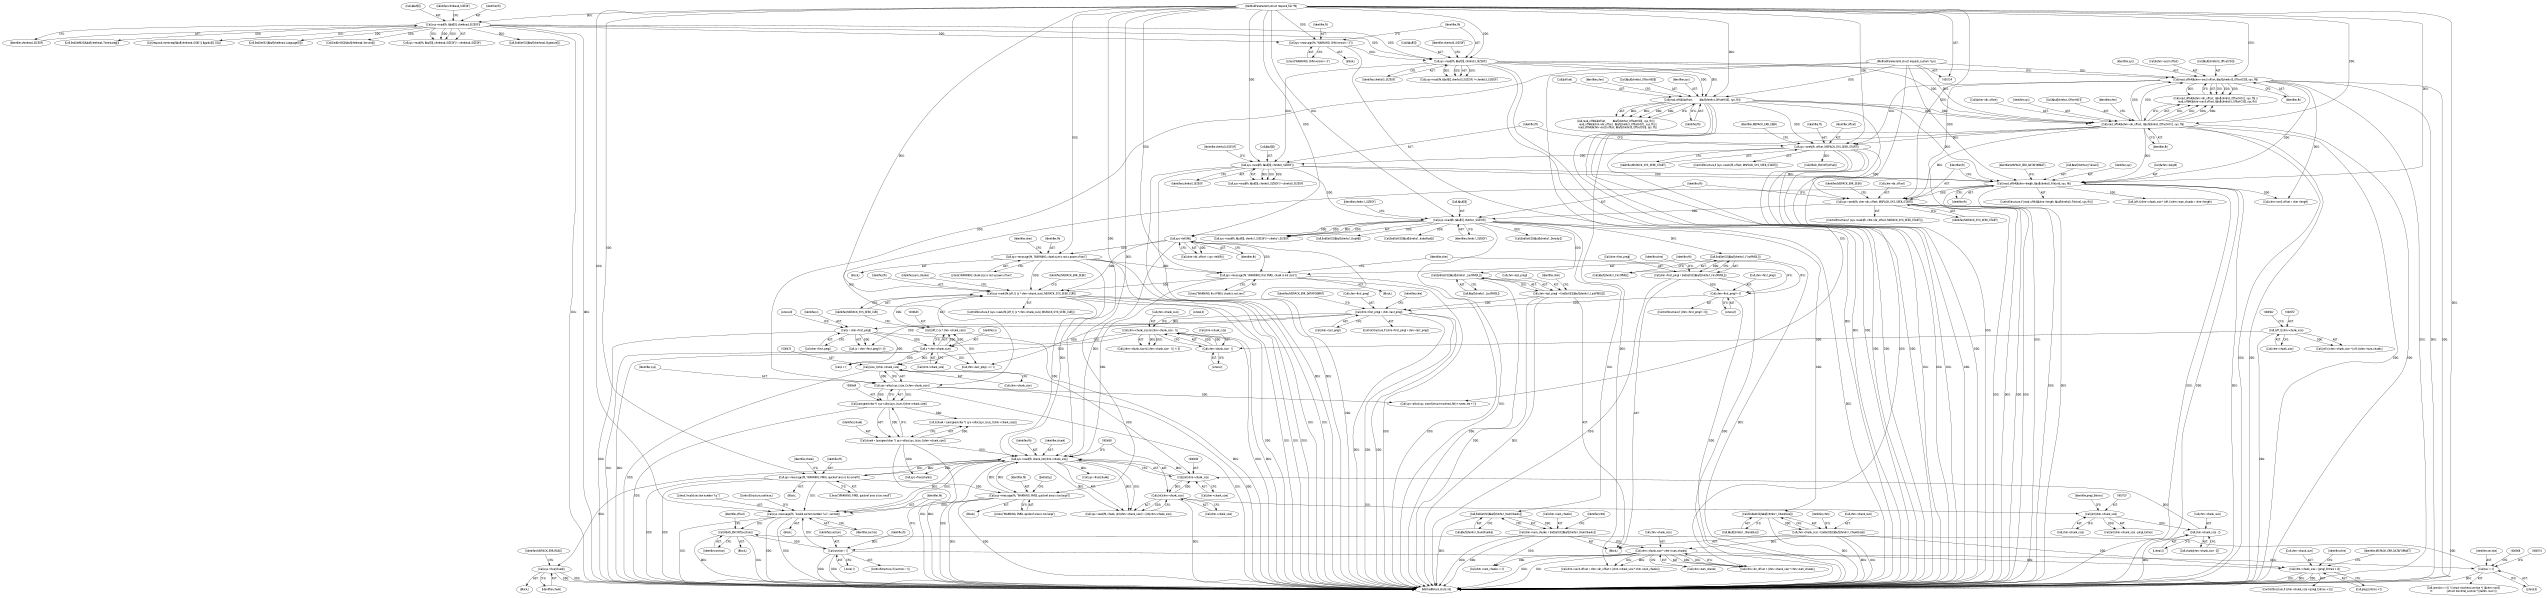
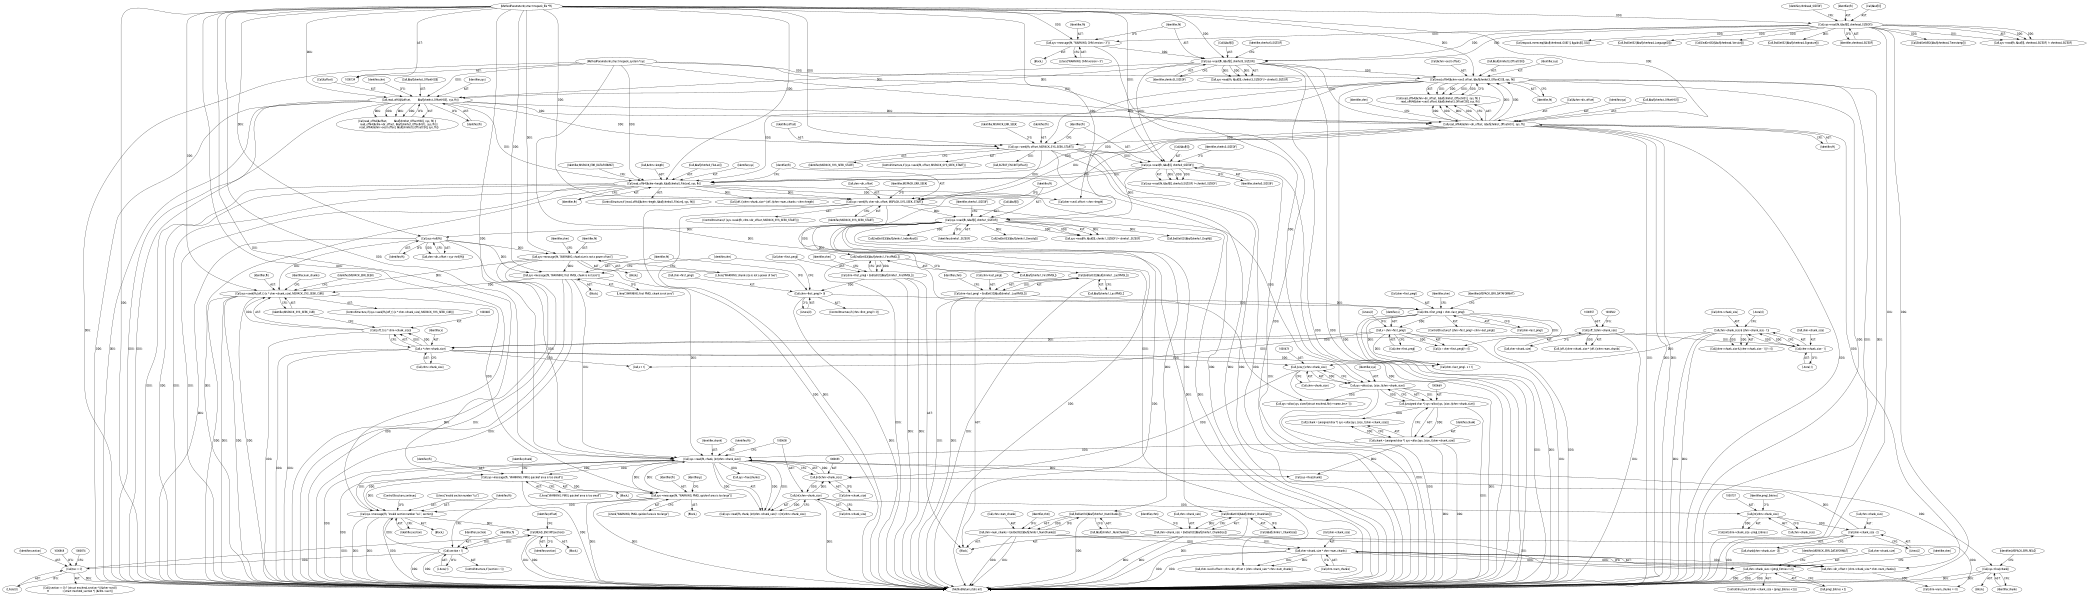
node "(Call,READ_ENCINT(offset))": label "(Call,READ_ENCINT(offset))" -> "(Call,SIZEOF_ENCINT(offset))"
node "(EndGetI,p)": label "(EndGetI,p)" -> "(Identifier,p)"
edge "(Call,chm->chunk_size * chm->num_chunks)" -> "(Call,chm->num_chunks == 0)": now "(Call,chm->dir_offset + (chm->chunk_size * chm->num_chunks))" -> "(Call,chm->num_chunks == 0)"
